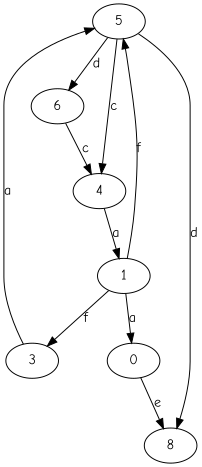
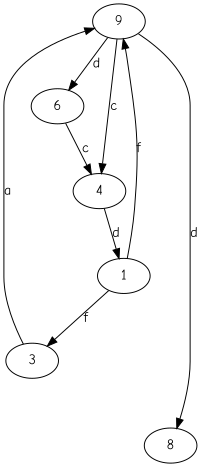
node "5": label "5" -> "9"
edge "4" -> "1": label "a" -> "d"
node "0": removed
